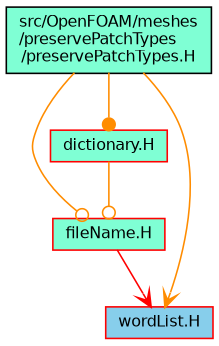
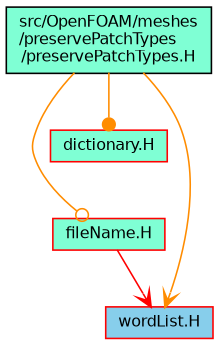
edge "dictionary.H" -> "fileName.H": removed
